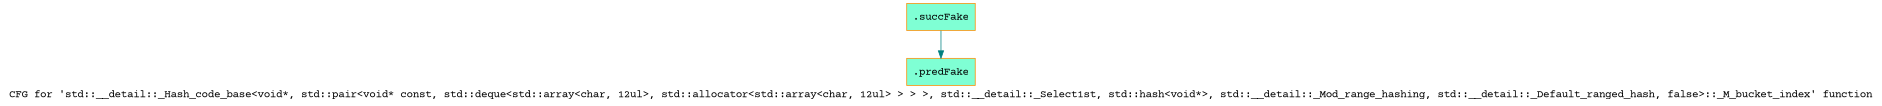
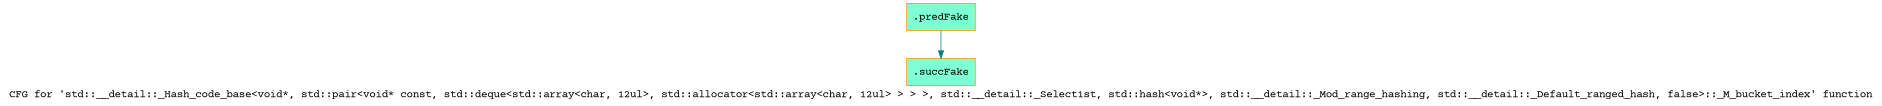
edge ".succFake" -> ".predFake": reversed
